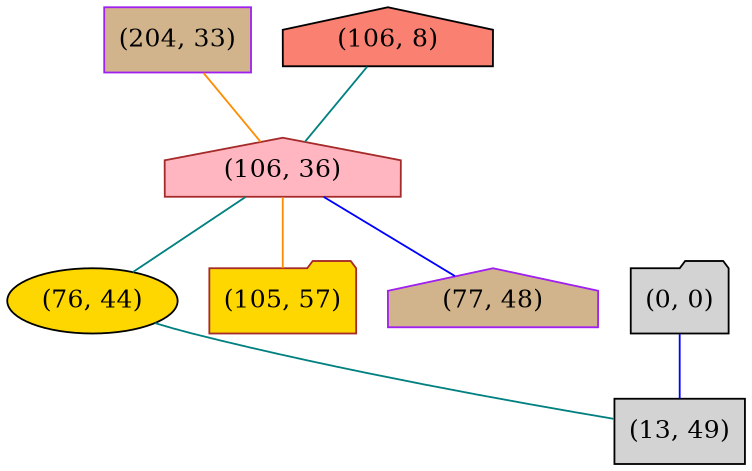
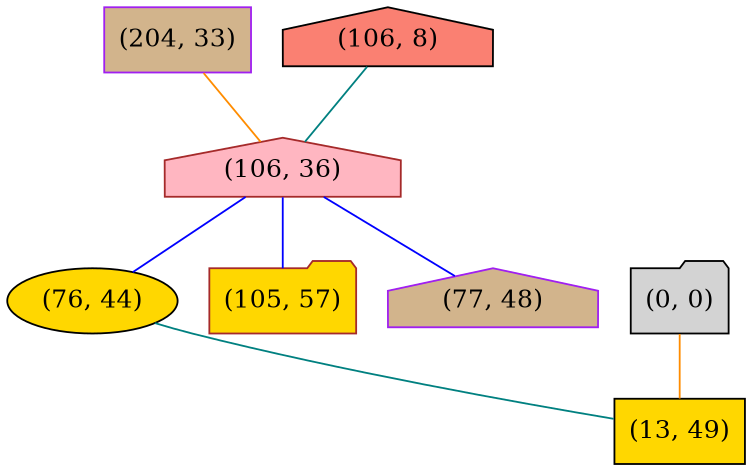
edge "(106, 36)" -- "(105, 57)": color darkorange -> blue
edge "(106, 36)" -- "(76, 44)": color teal -> blue
edge "(0, 0)" -- "(13, 49)": color blue -> darkorange
node "(13, 49)": fillcolor lightgrey -> gold
